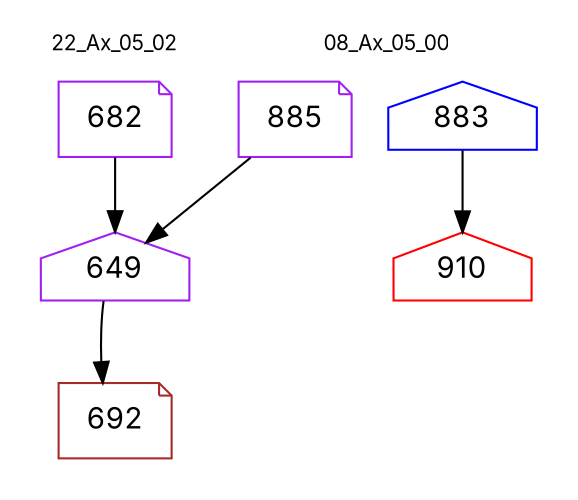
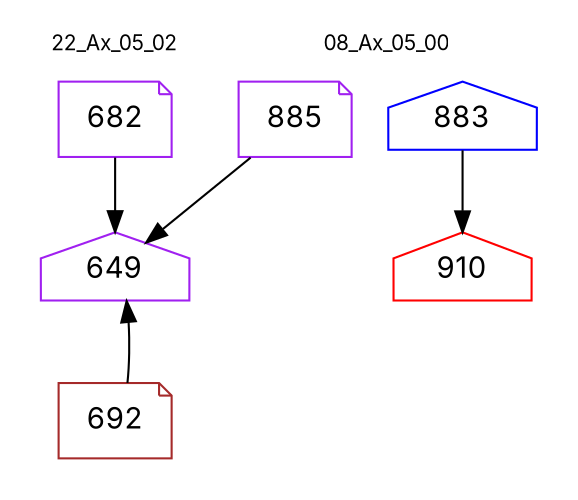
edge "649" -> "692": reversed
